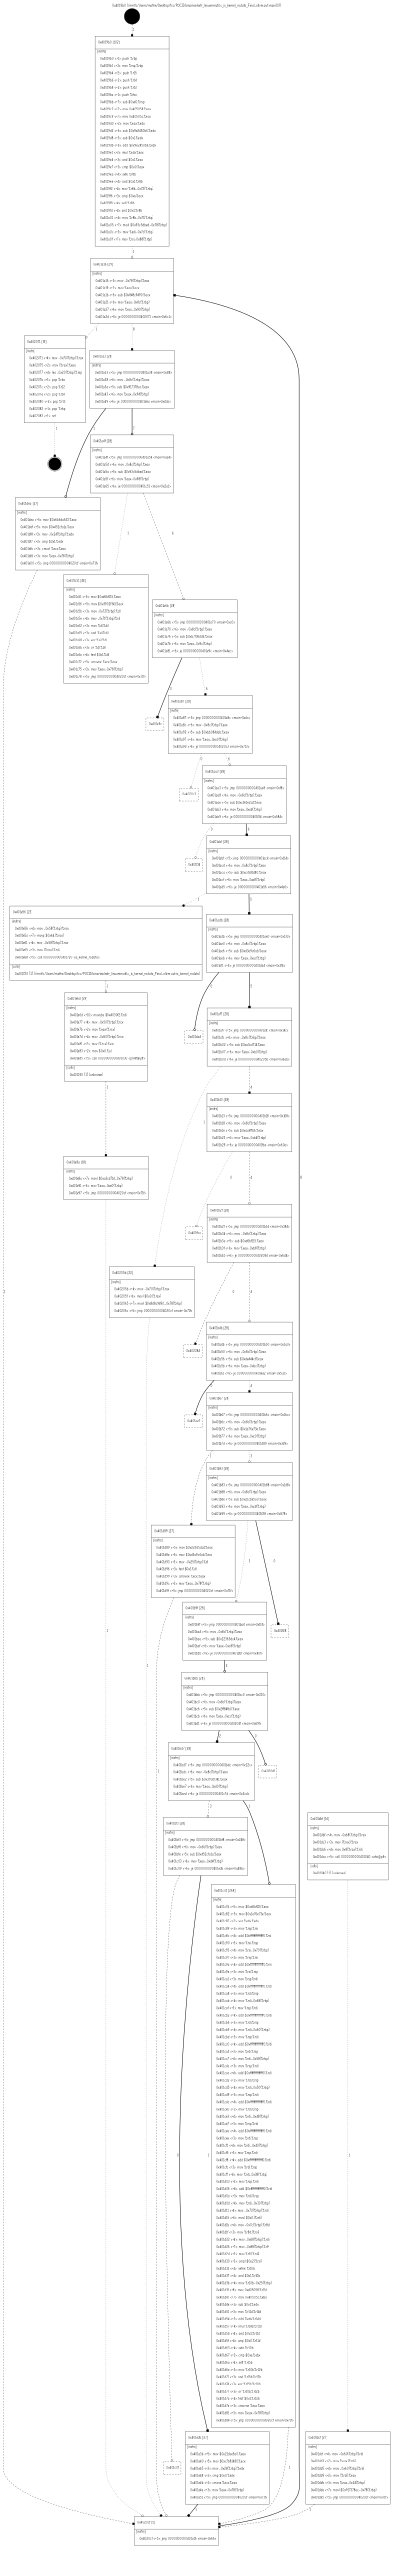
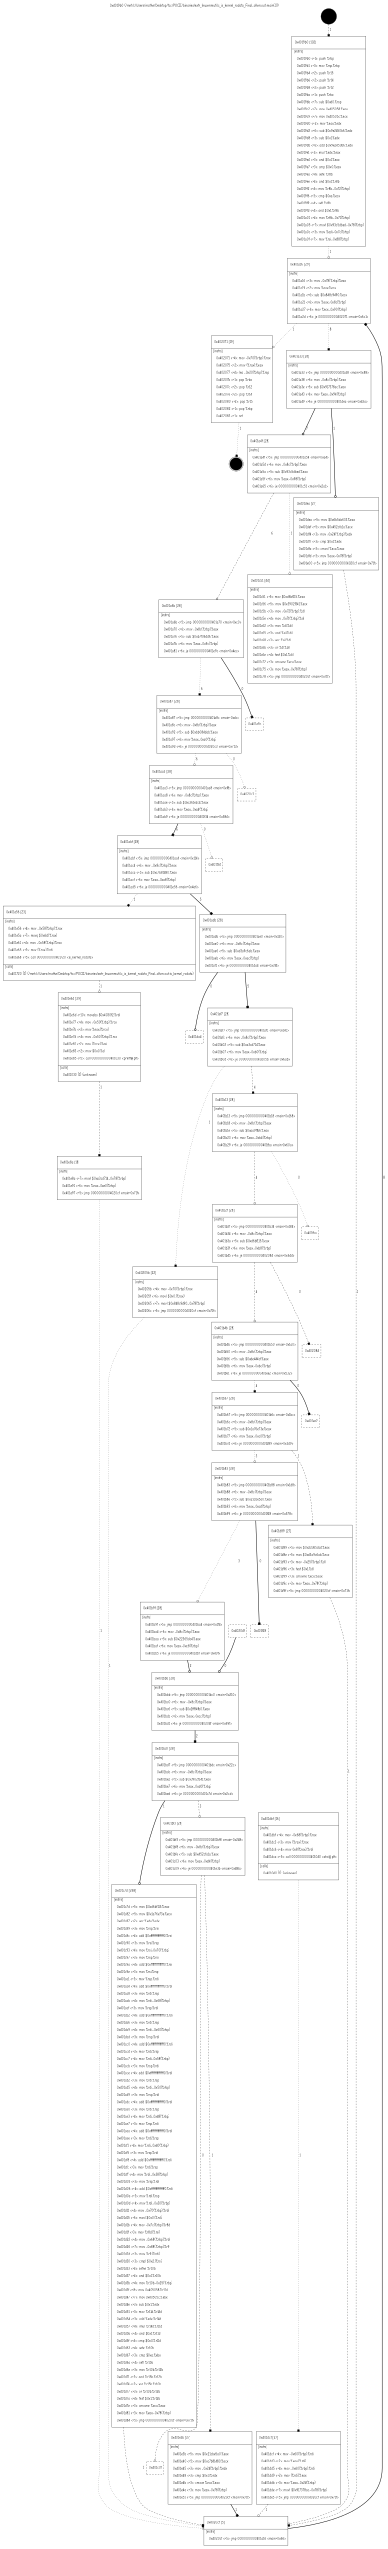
edge "0x401bbb [28]" -> "0x40204f": reversed
edge "0x401bf3 [28]" -> "0x401e3b [27]": style bold -> dashed
edge "0x401dcf [27]" -> "0x4020cf [5]": arrowhead box -> odot
